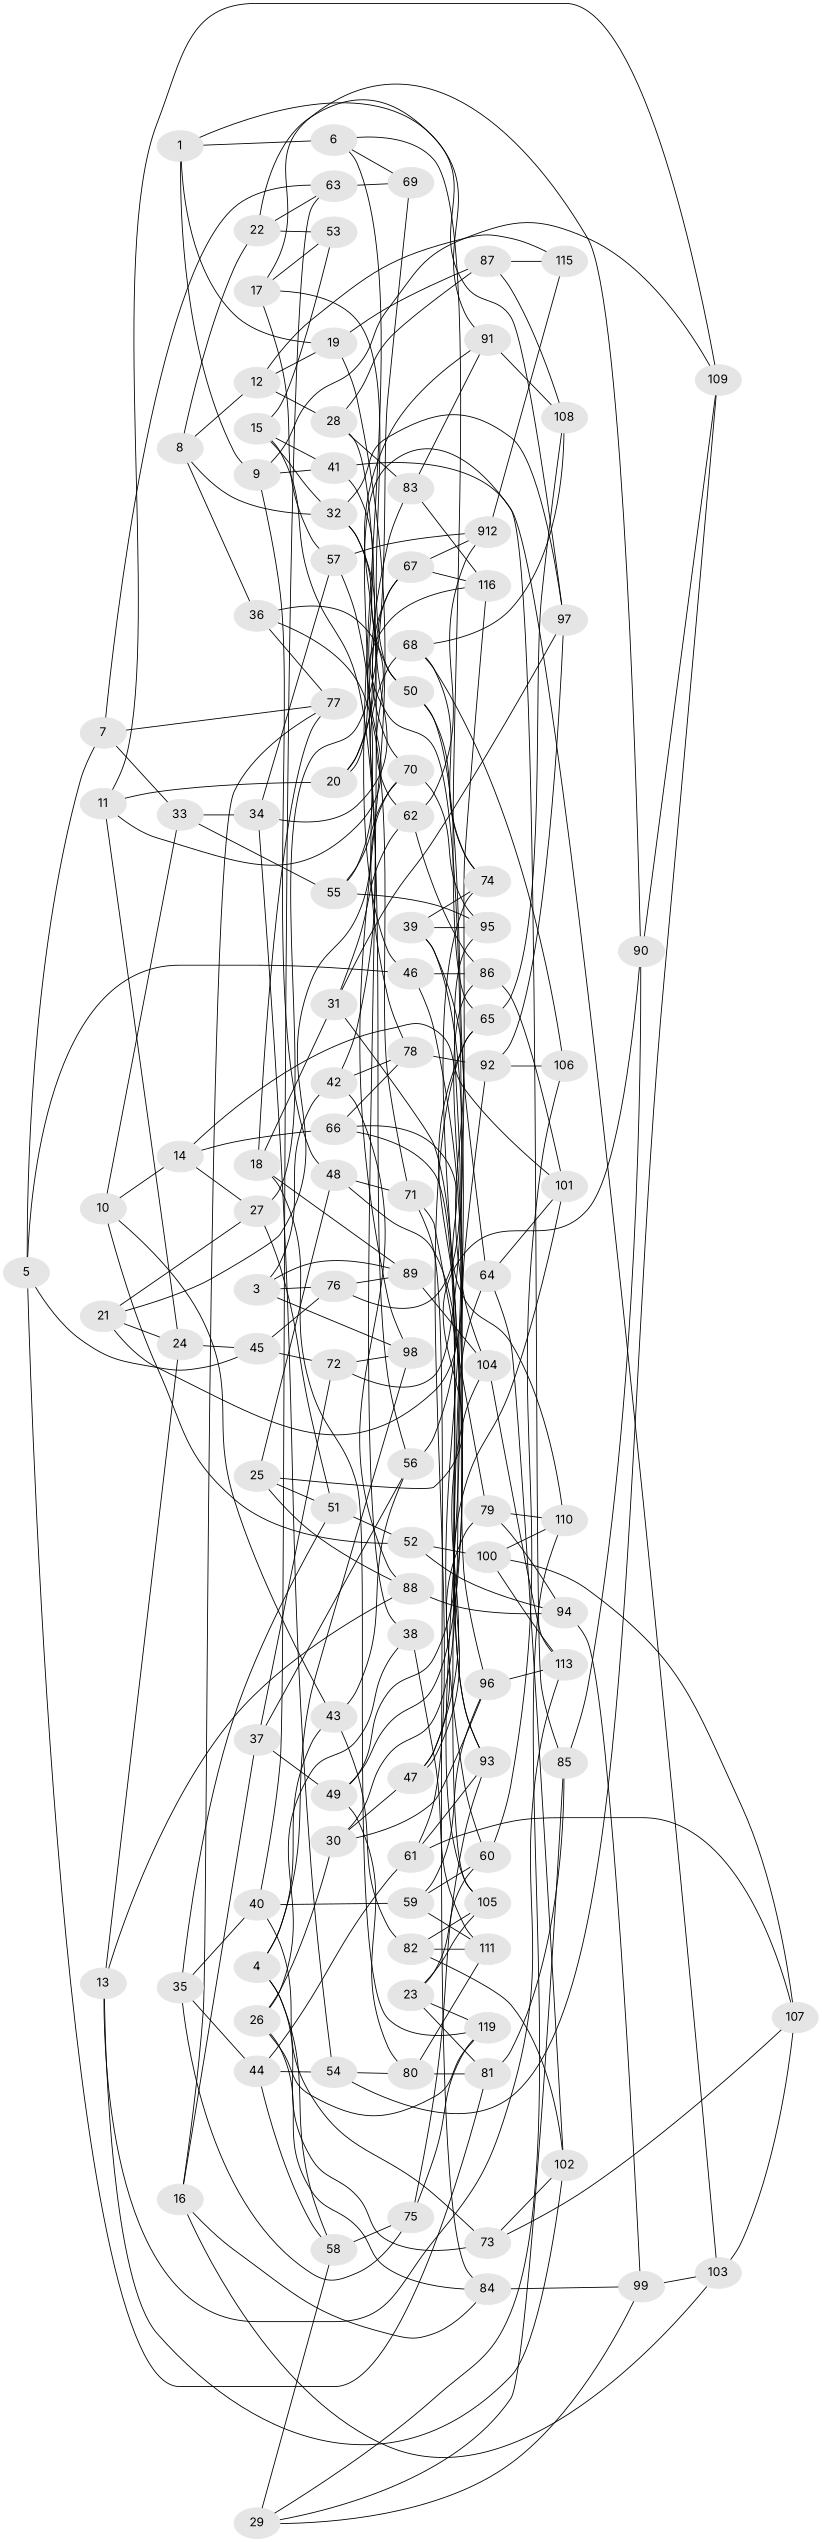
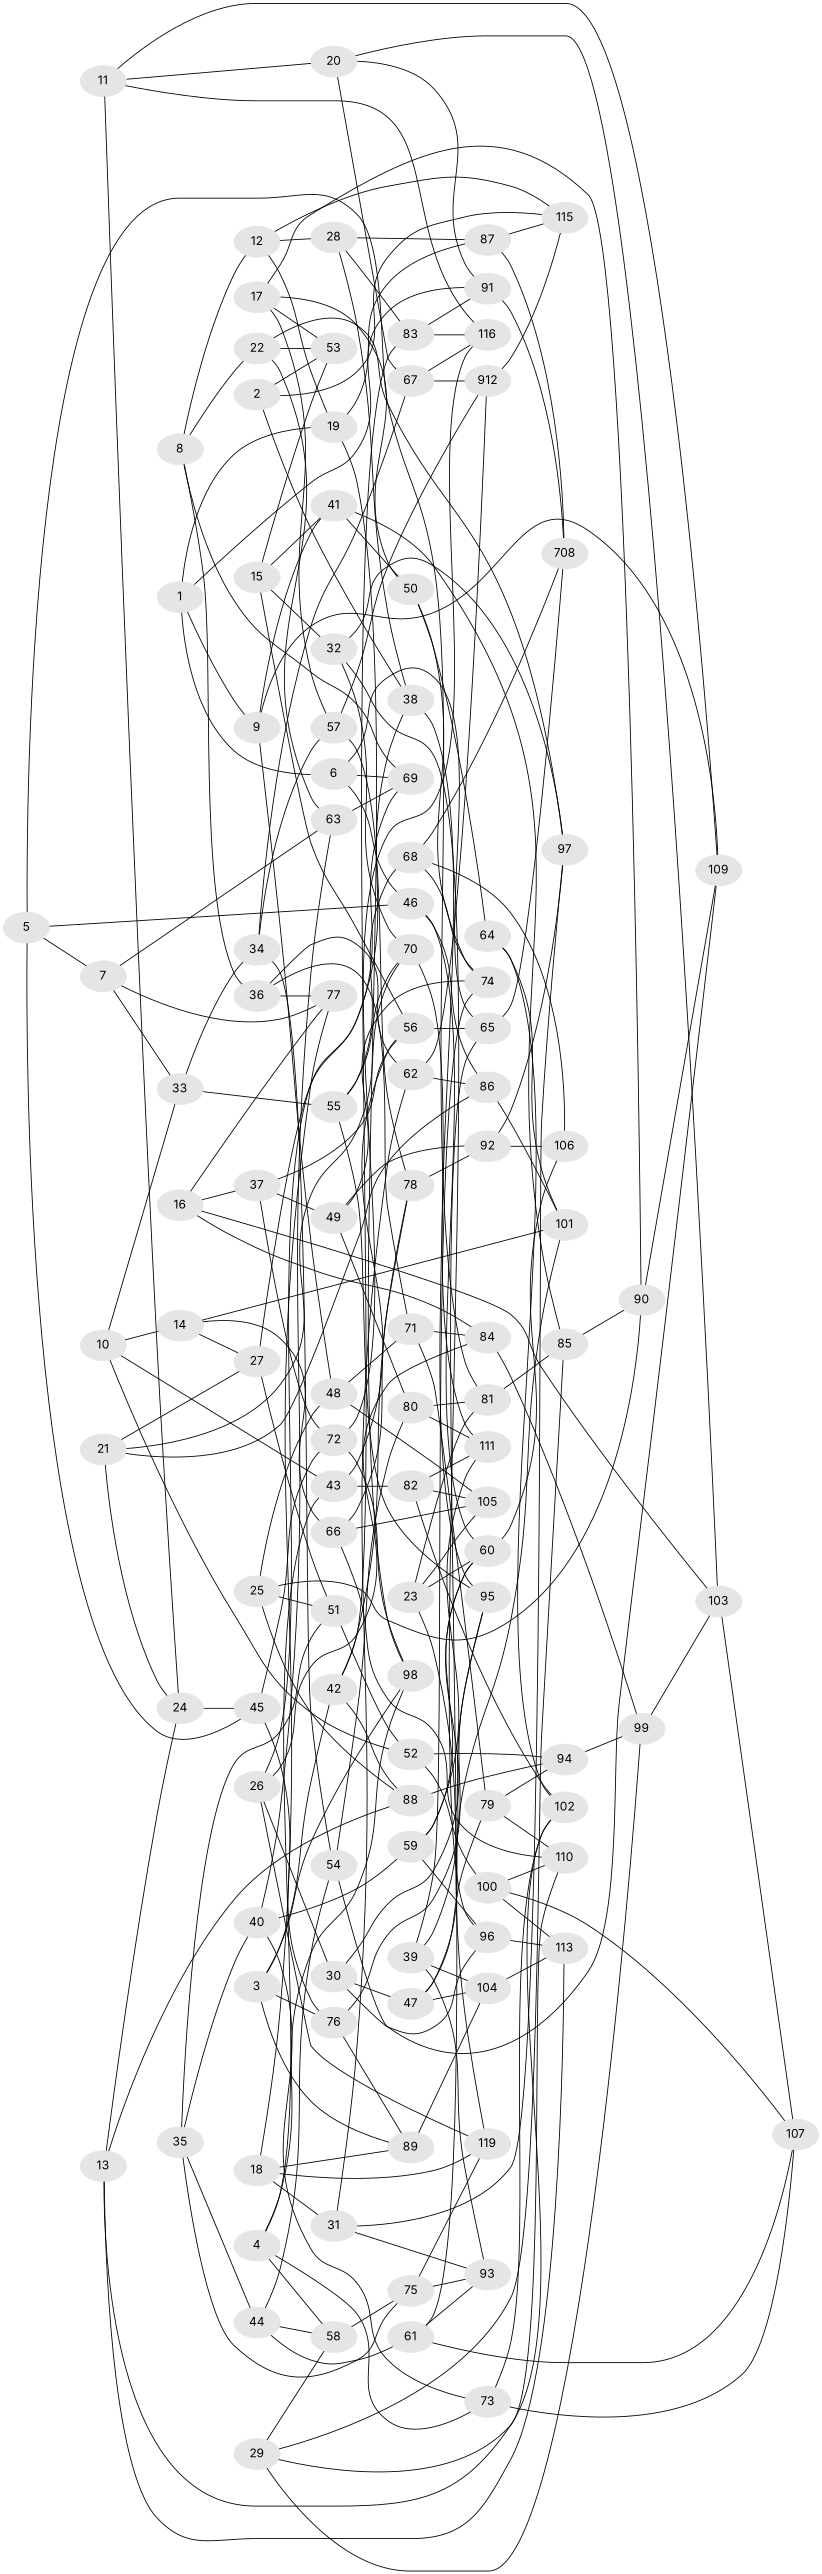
node "2": added
node "108": label "108" -> "708"
edge "8" -- "32": now "8" -- "69"
edge "64" -- "30": now "60" -- "30"
